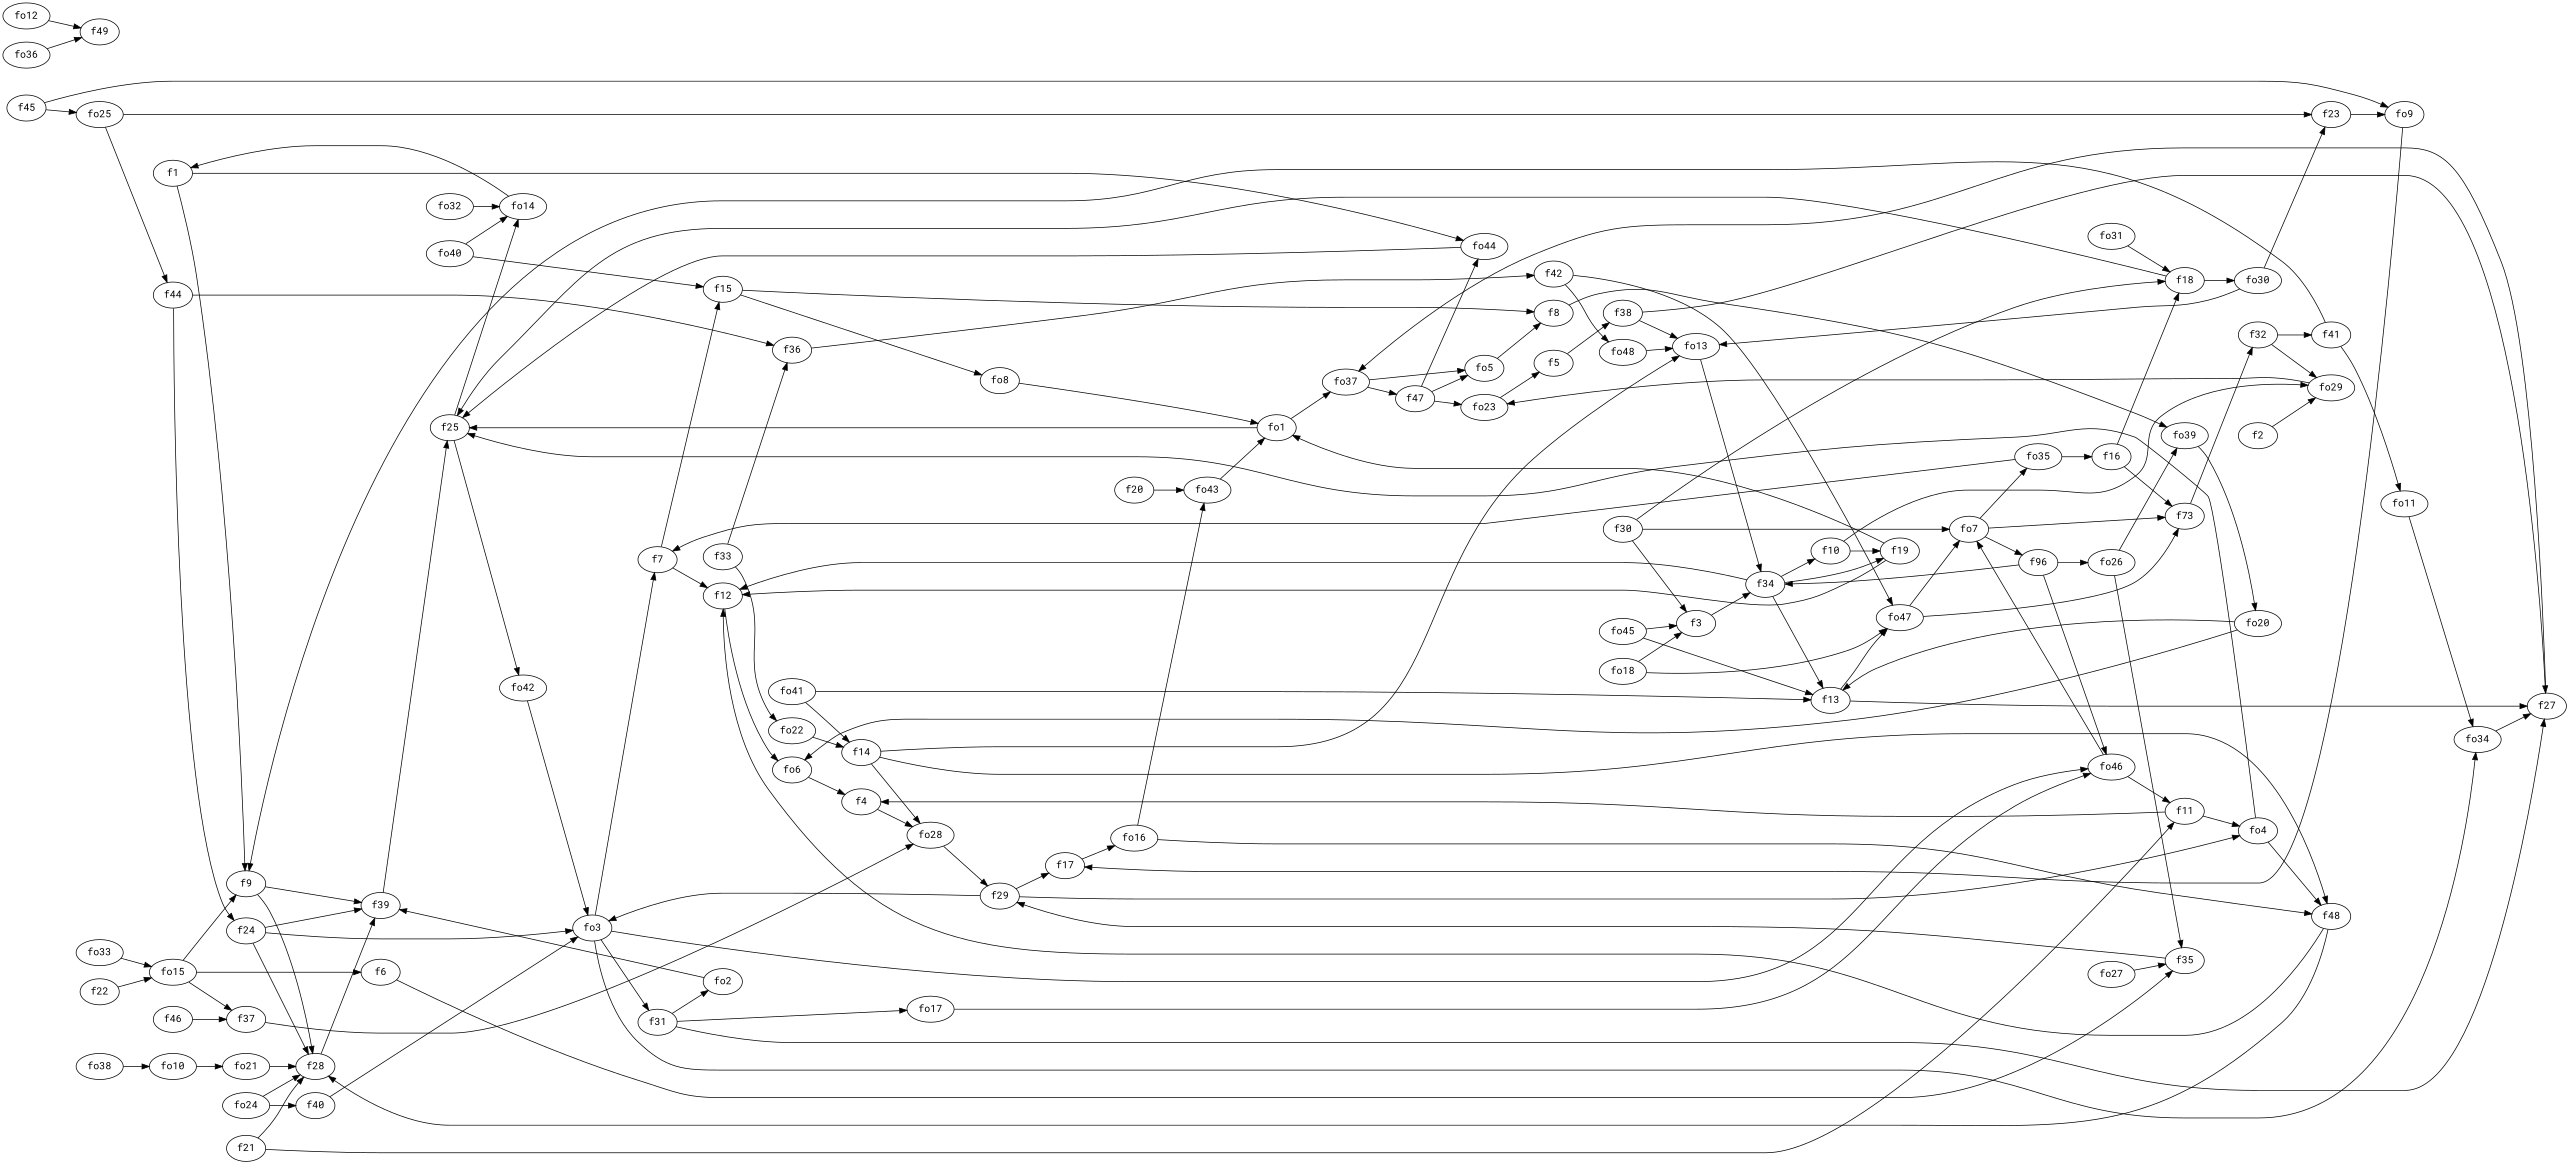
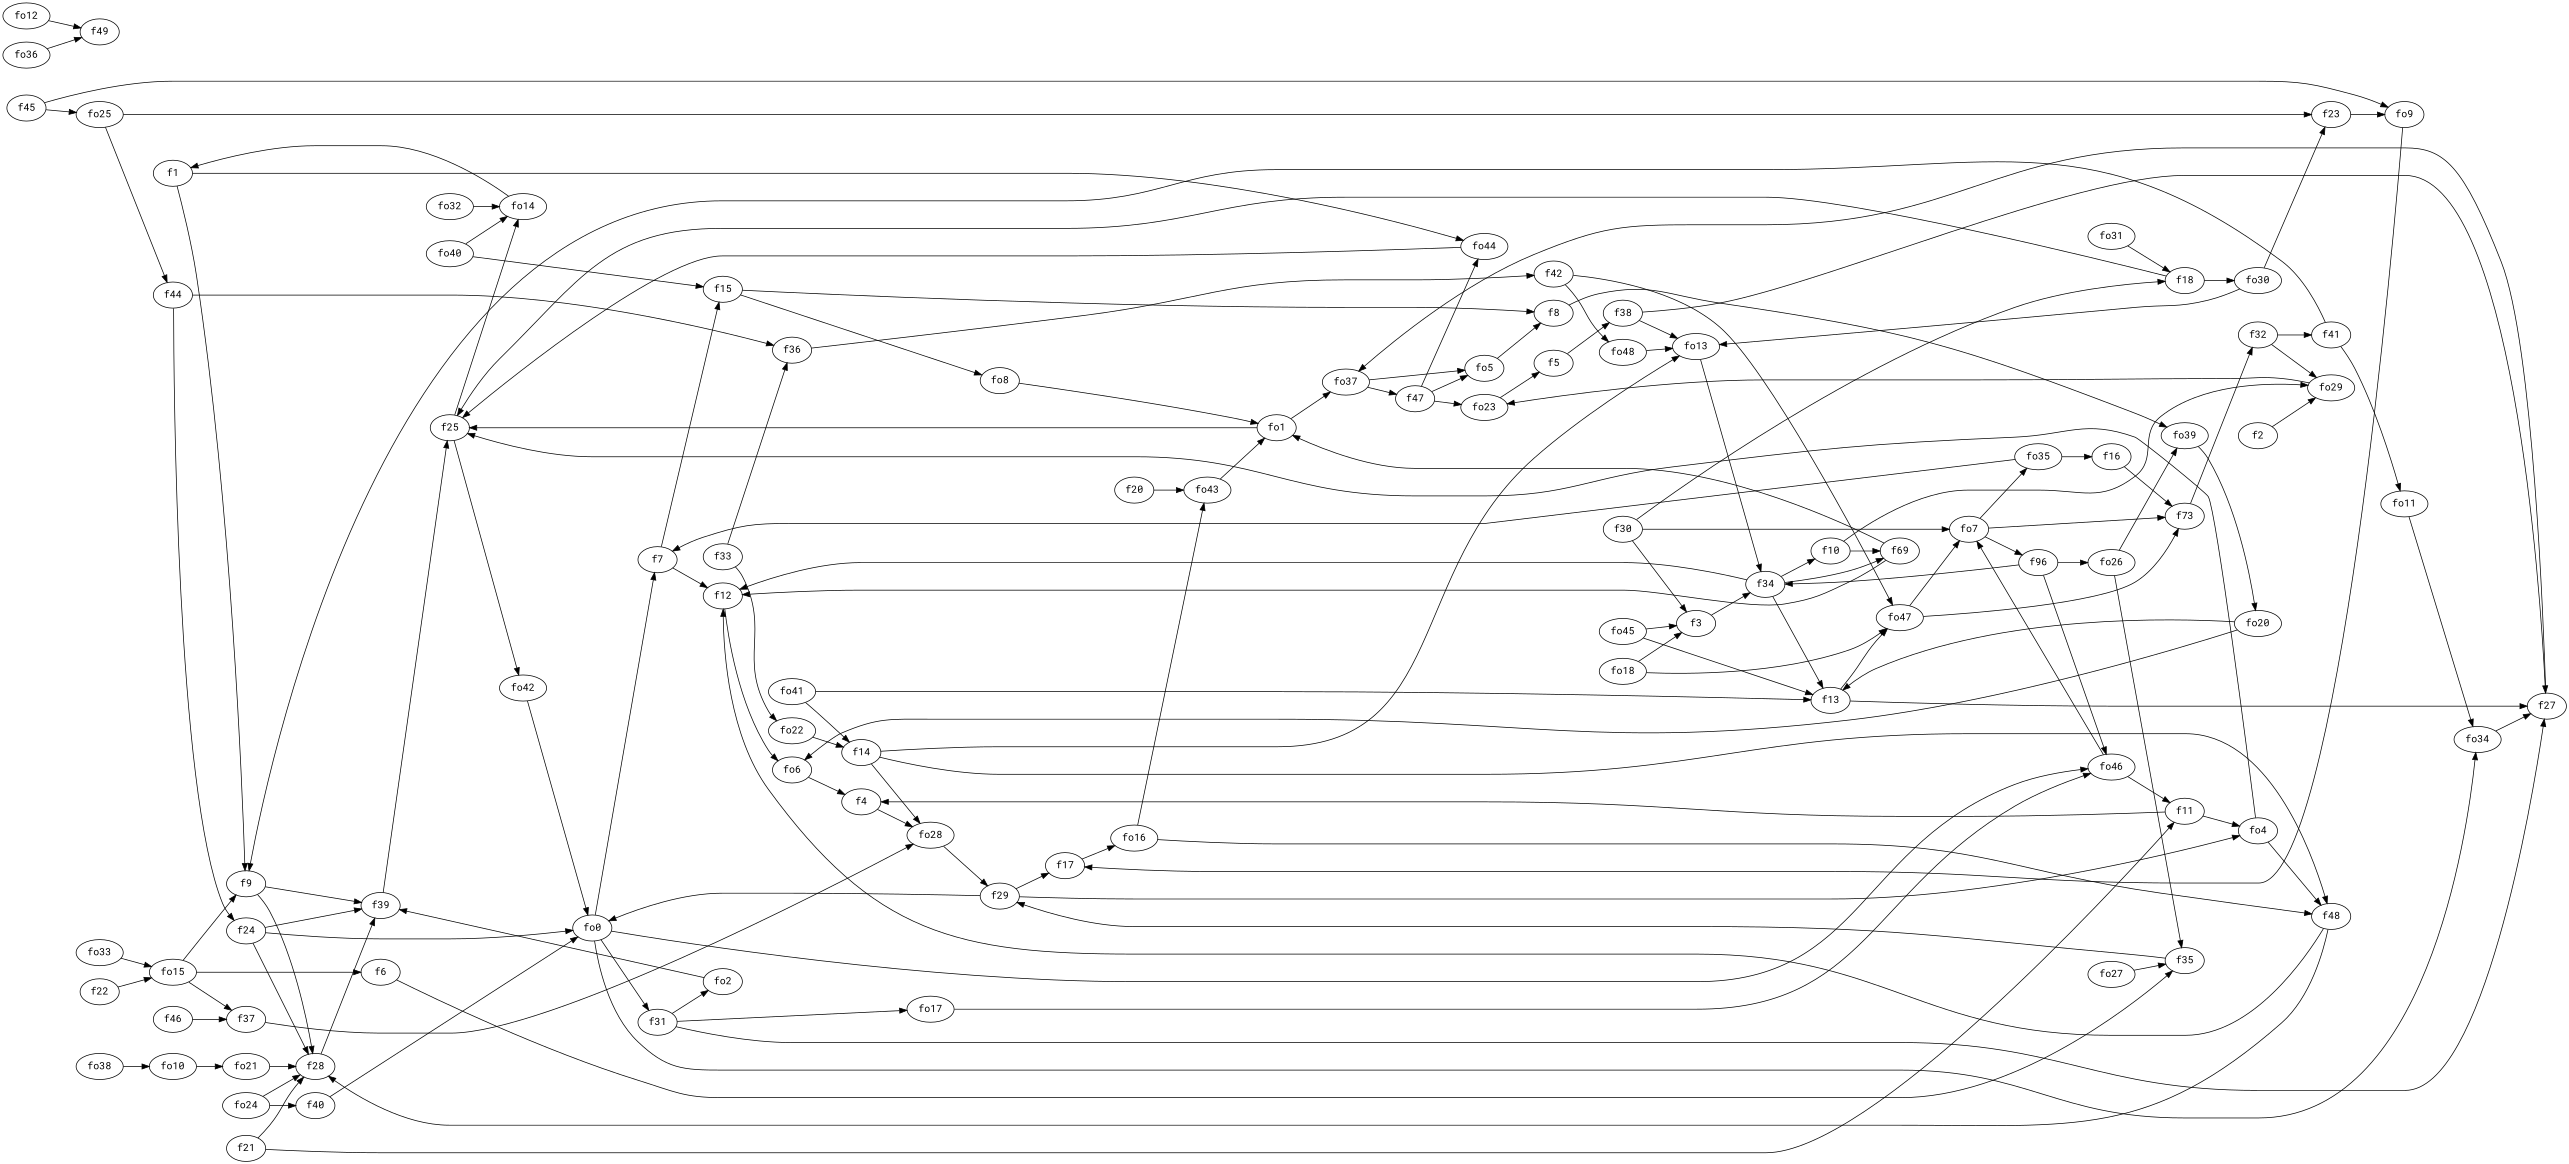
edge "f16" -> "f18": removed
node "f19": label "f19" -> "f69"
node "fo3": label "fo3" -> "fo0"
